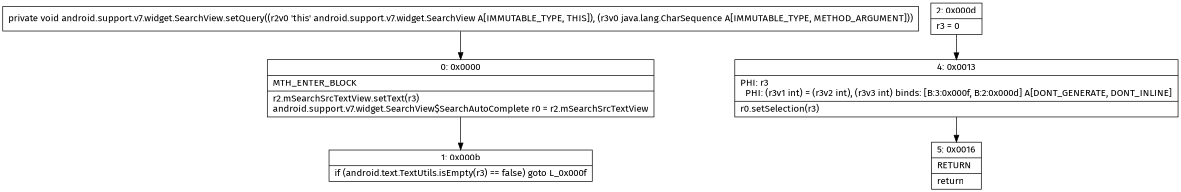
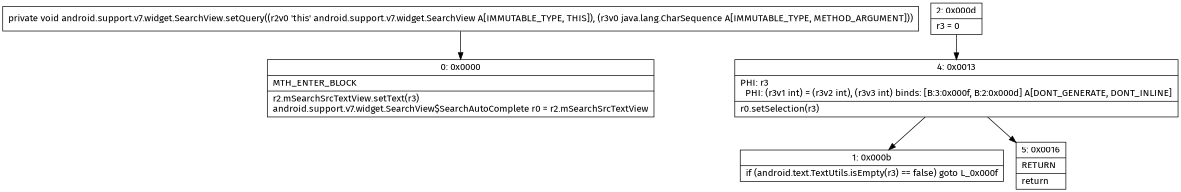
edge "0: 0x0000" -> "1: 0x000b": now "4: 0x0013" -> "1: 0x000b"
